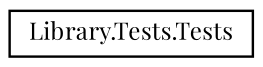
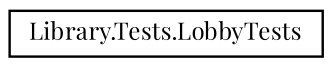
node "Library.Tests.Tests": label "Library.Tests.Tests" -> "Library.Tests.LobbyTests"
